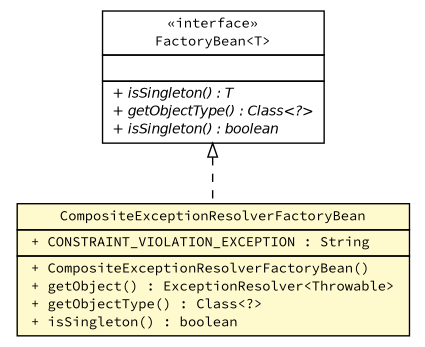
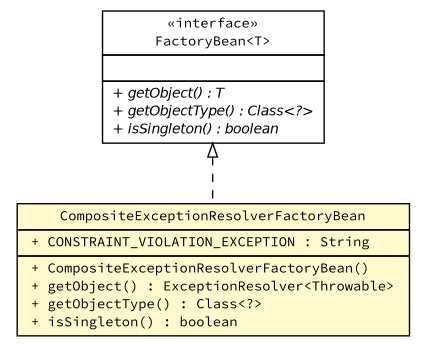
node "FactoryBean<T>": text "+ isSingleton() : T" -> "+ getObject() : T"
